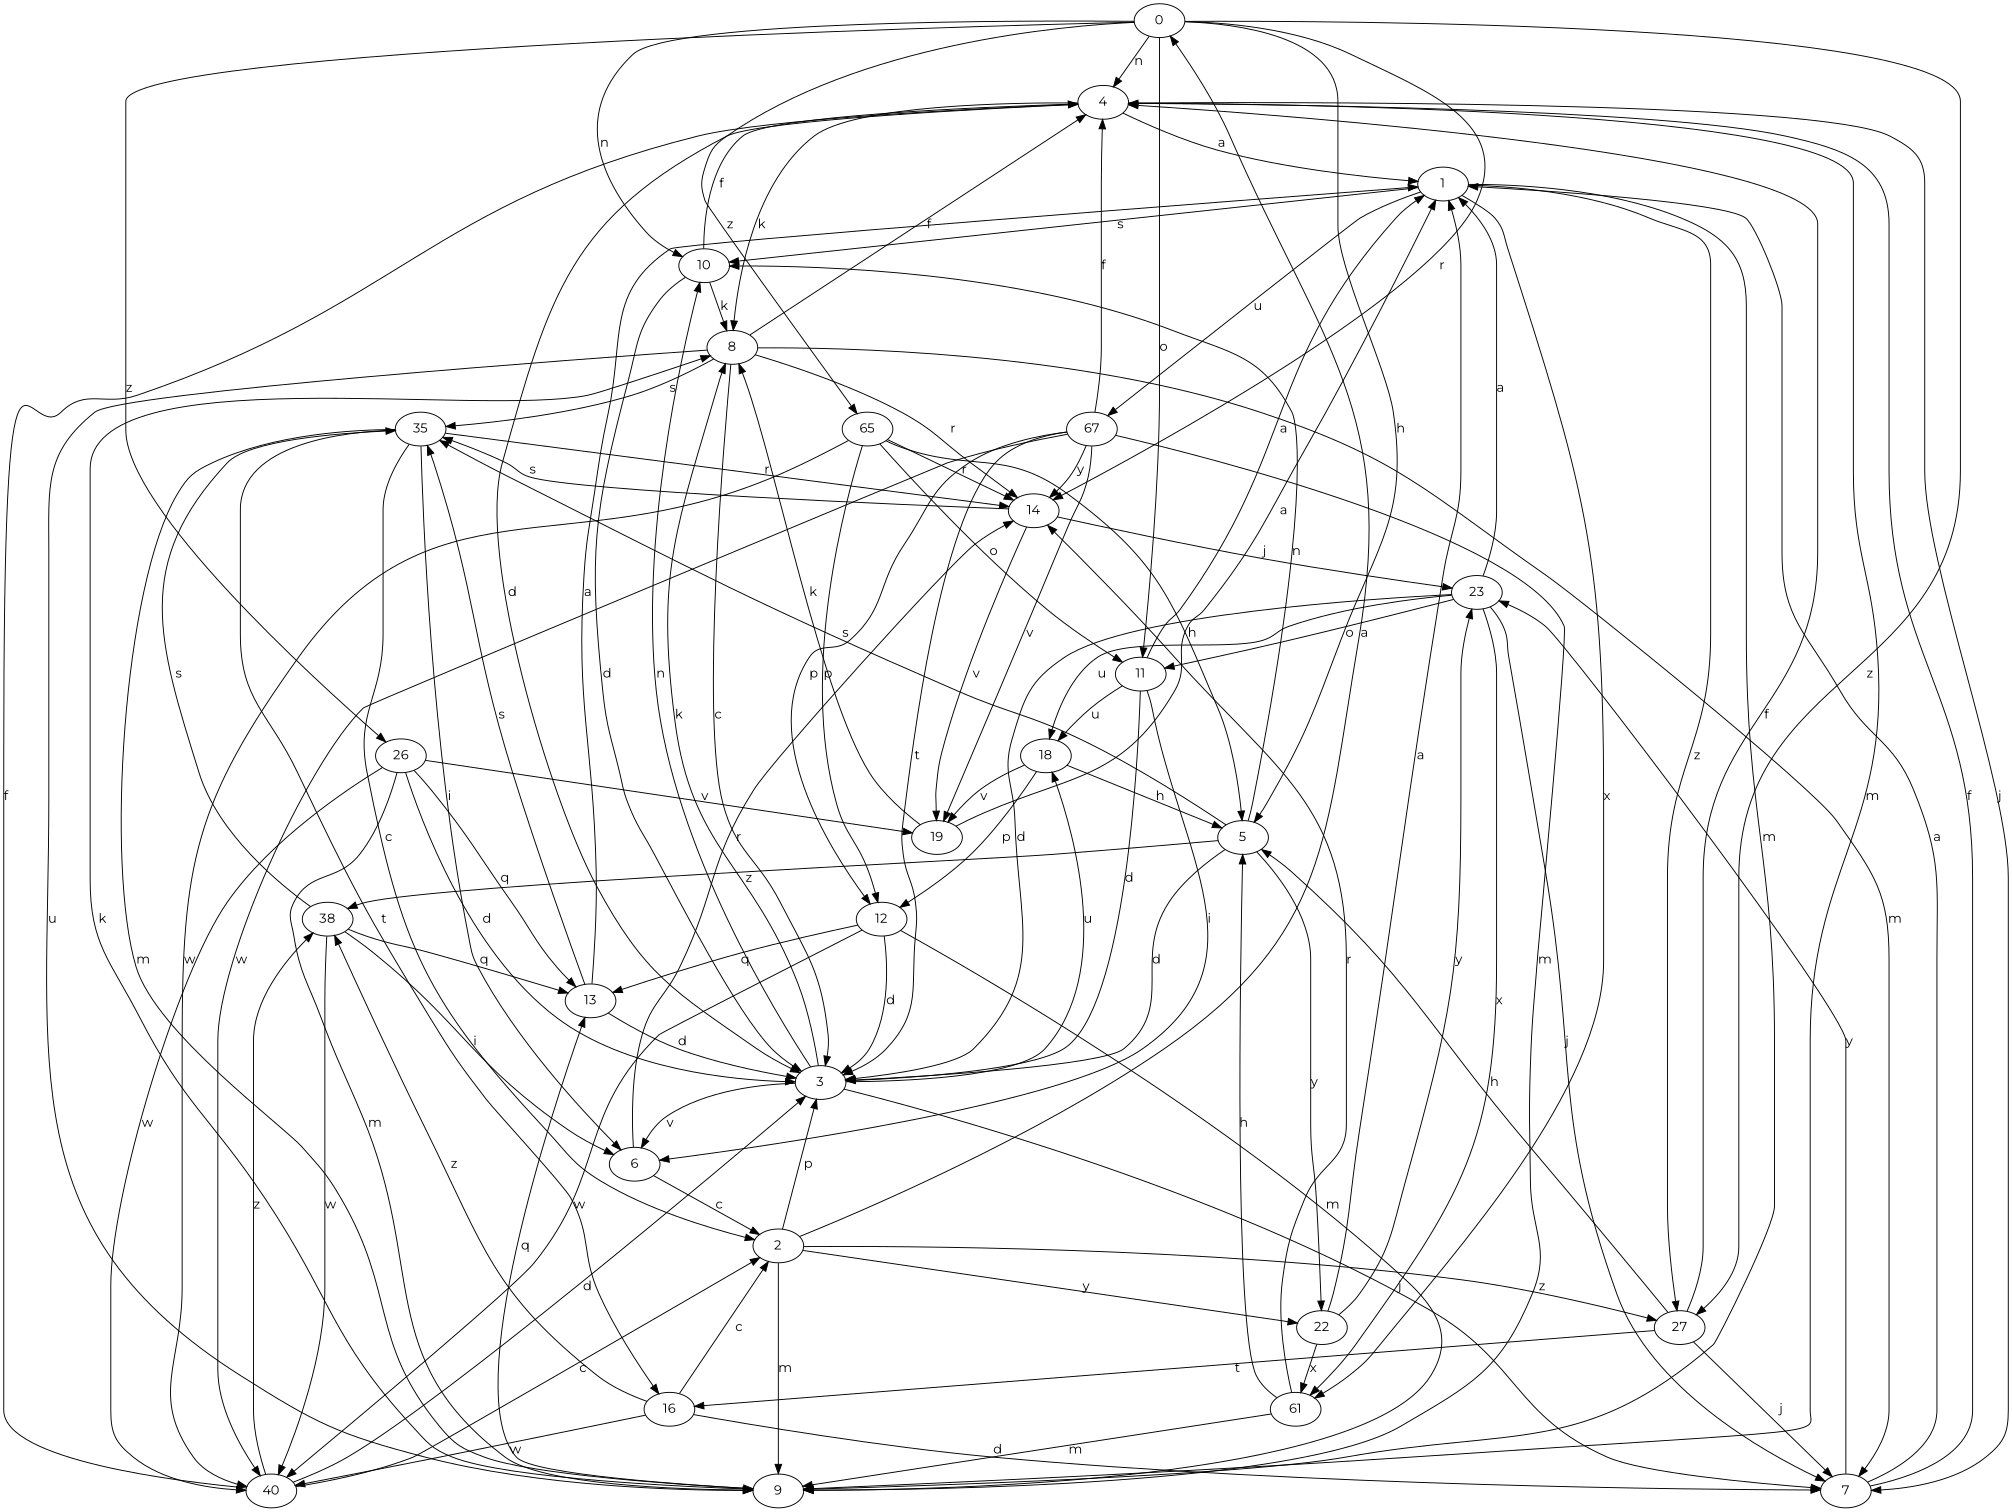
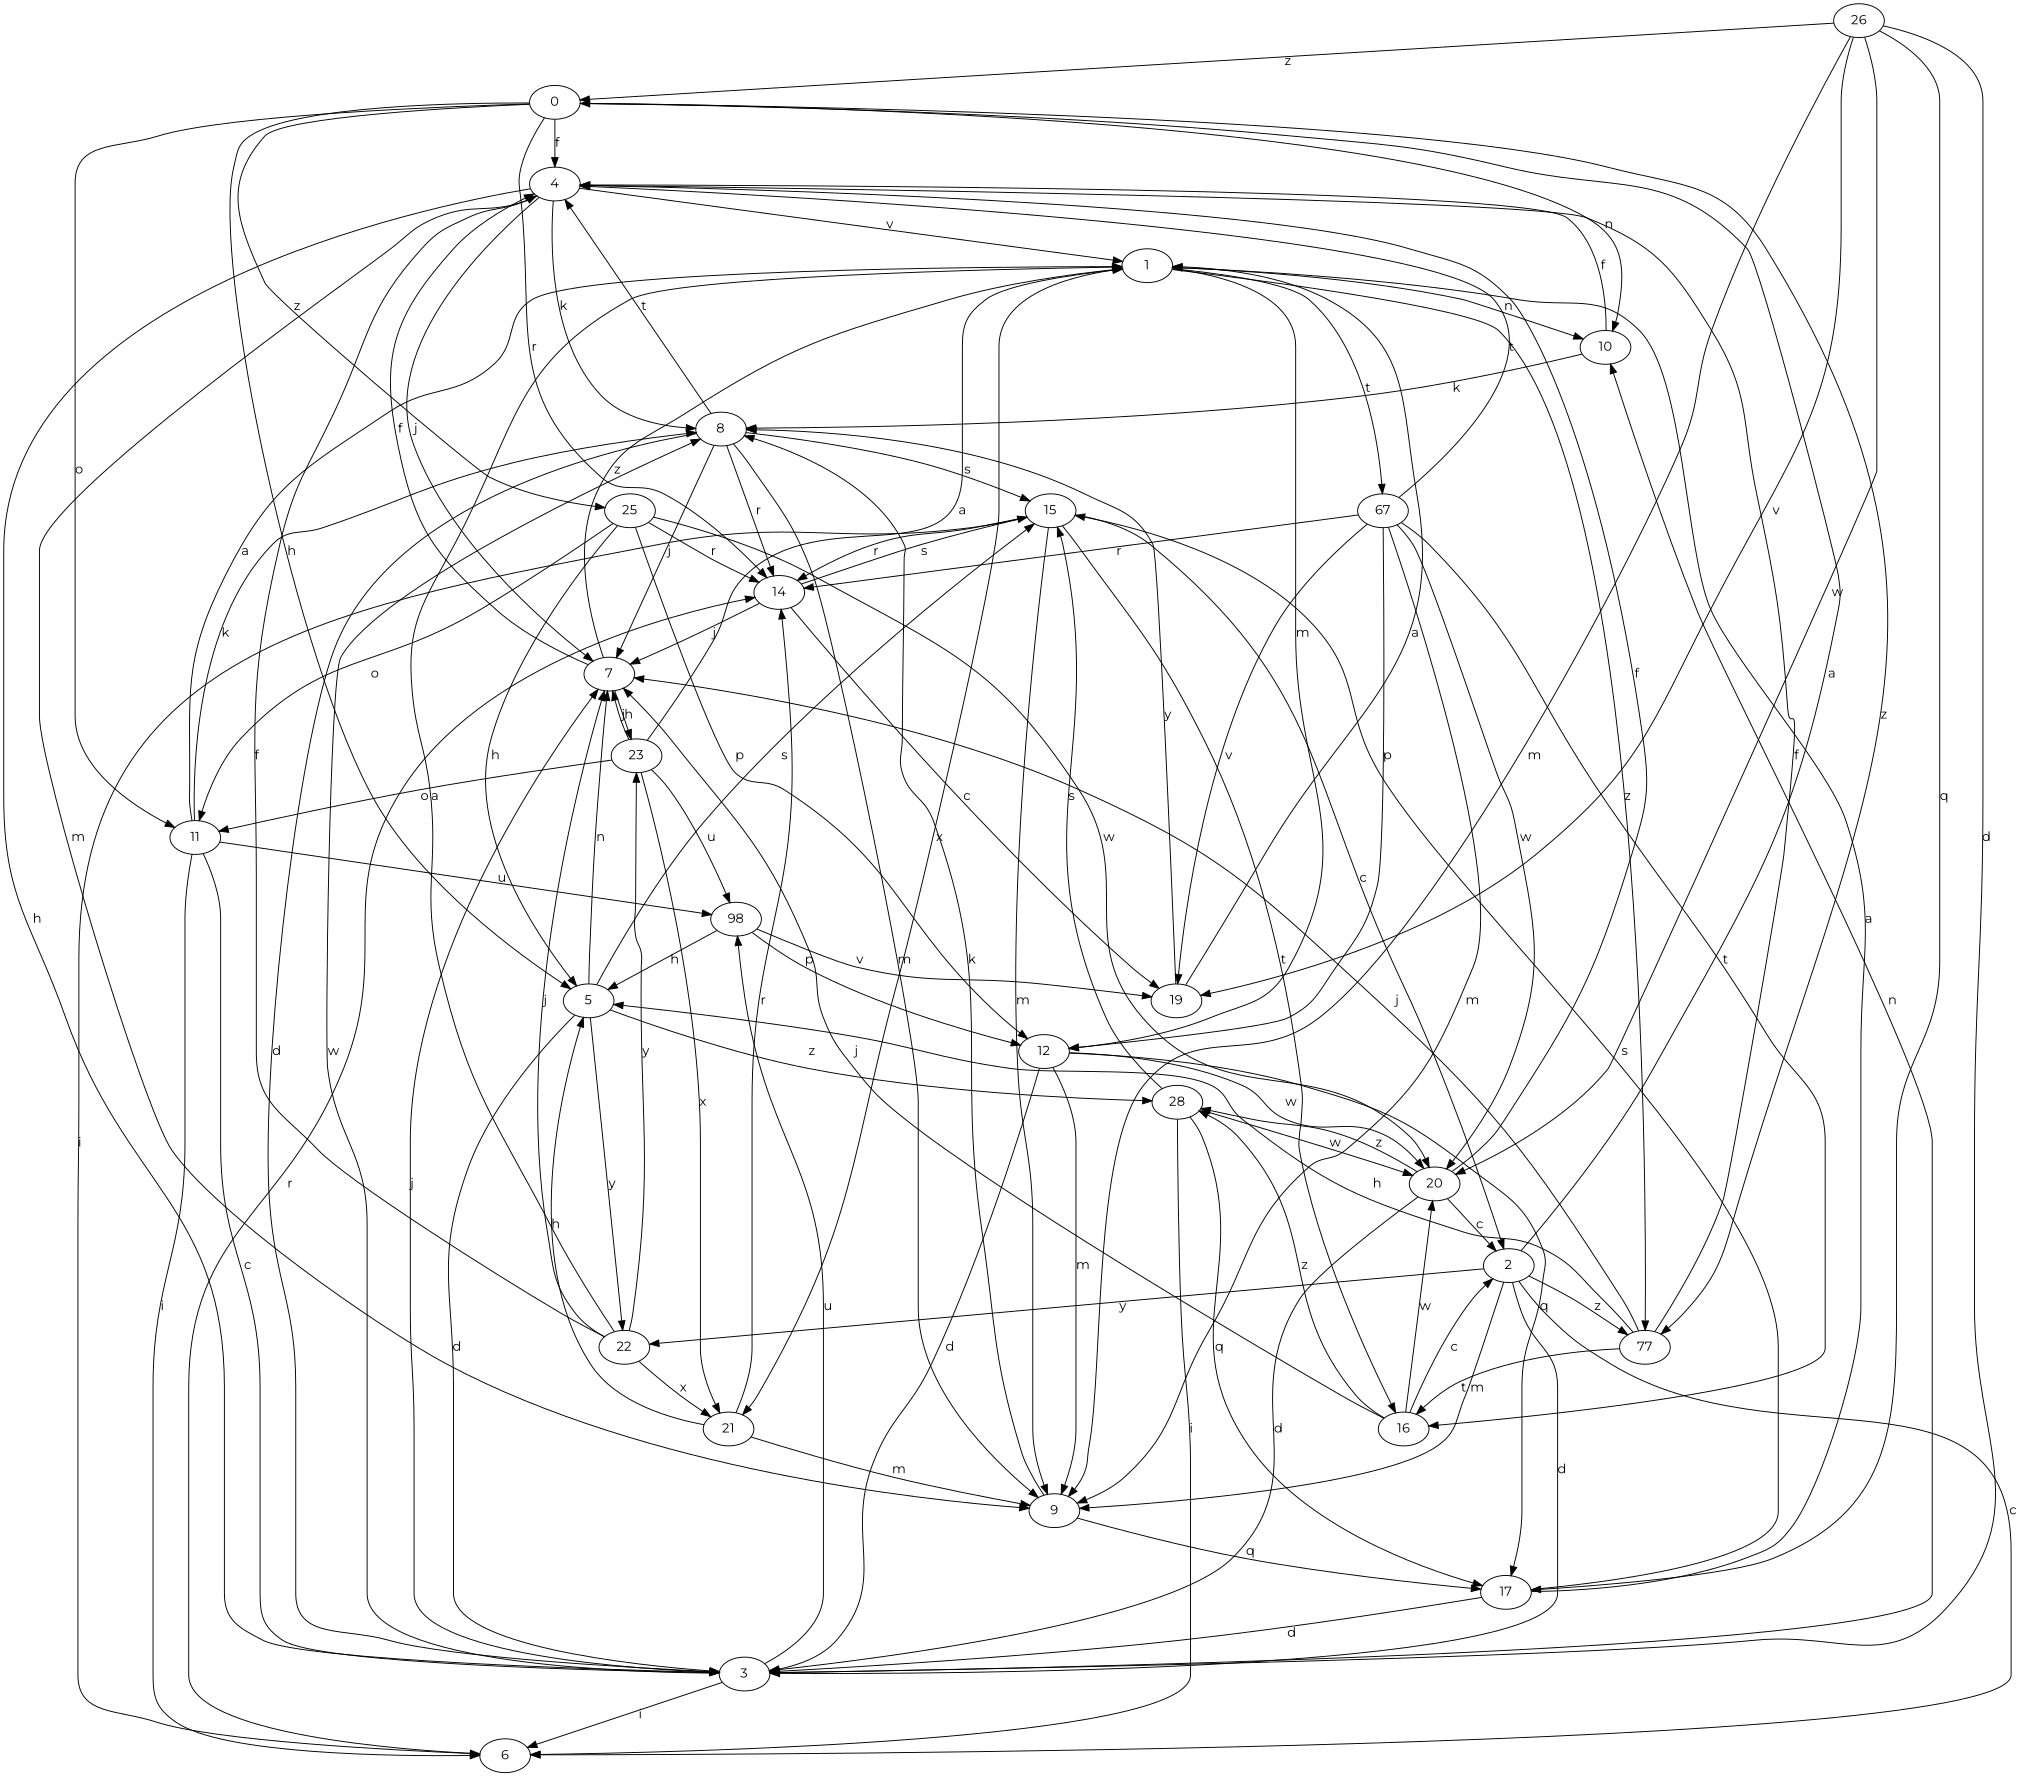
edge "0" -> "4": label "n" -> "f"
edge "0" -> "26": reversed
edge "4" -> "1": label "a" -> "v"
edge "8" -> "4": label "f" -> "t"
edge "1" -> "10": label "s" -> "n"
edge "67" -> "4": label "f" -> "t"
edge "1" -> "67": label "u" -> "t"
edge "5" -> "10": now "5" -> "7"
node "35": label "35" -> "15"
node "65": label "65" -> "25"
edge "67" -> "14": label "y" -> "r"
edge "11" -> "8": added, label "k"
edge "14" -> "23": now "14" -> "7"
edge "4" -> "3": label "d" -> "h"
edge "19" -> "8": label "k" -> "y"
edge "14" -> "19": label "v" -> "c"
edge "10" -> "3": removed, label "d"
edge "23" -> "3": removed, label "d"
edge "3" -> "8": label "k" -> "w"
edge "8" -> "3": label "c" -> "d"
edge "67" -> "3": now "67" -> "16"
node "18": label "18" -> "98"
edge "22" -> "4": added, label "f"
edge "7" -> "1": label "a" -> "z"
edge "11" -> "3": label "d" -> "c"
edge "8" -> "9": label "u" -> "m"
node "38": label "38" -> "28"
edge "8" -> "7": label "m" -> "j"
node "13": label "13" -> "17"
edge "22" -> "7": added, label "j"
edge "7" -> "23": label "y" -> "h"
edge "3" -> "6": label "v" -> "i"
edge "1" -> "9": now "1" -> "12"
edge "2" -> "3": label "p" -> "d"
edge "6" -> "2": reversed
node "27": label "27" -> "77"
node "61": label "61" -> "21"
edge "16" -> "7": label "d" -> "j"
node "40": label "40" -> "20"
